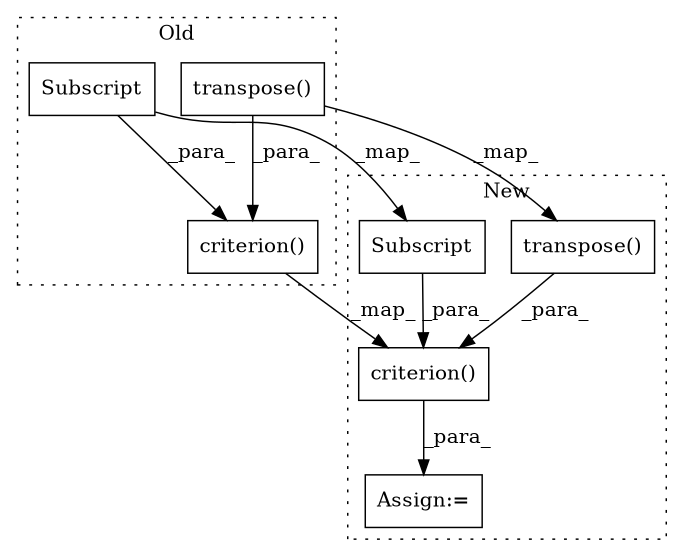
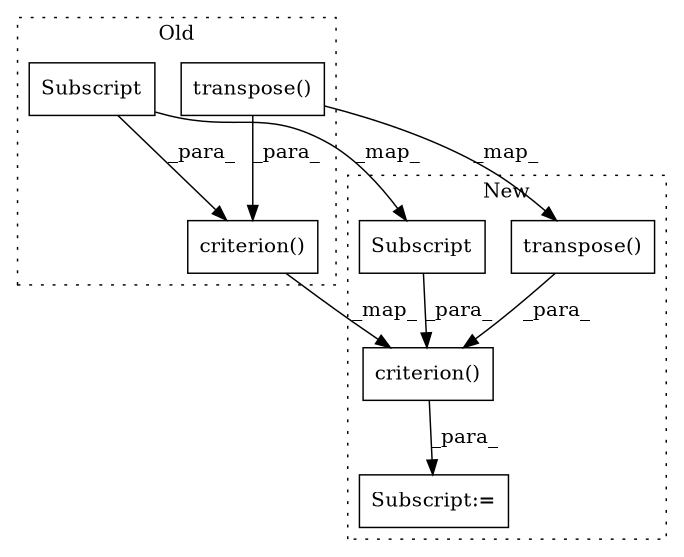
node "Assign:=": label "Assign:=" -> "Subscript:="
